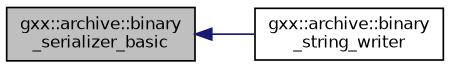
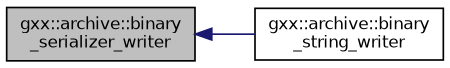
node "gxx::archive::binary _serializer_basic": label "gxx::archive::binary _serializer_basic" -> "gxx::archive::binary _serializer_writer"
